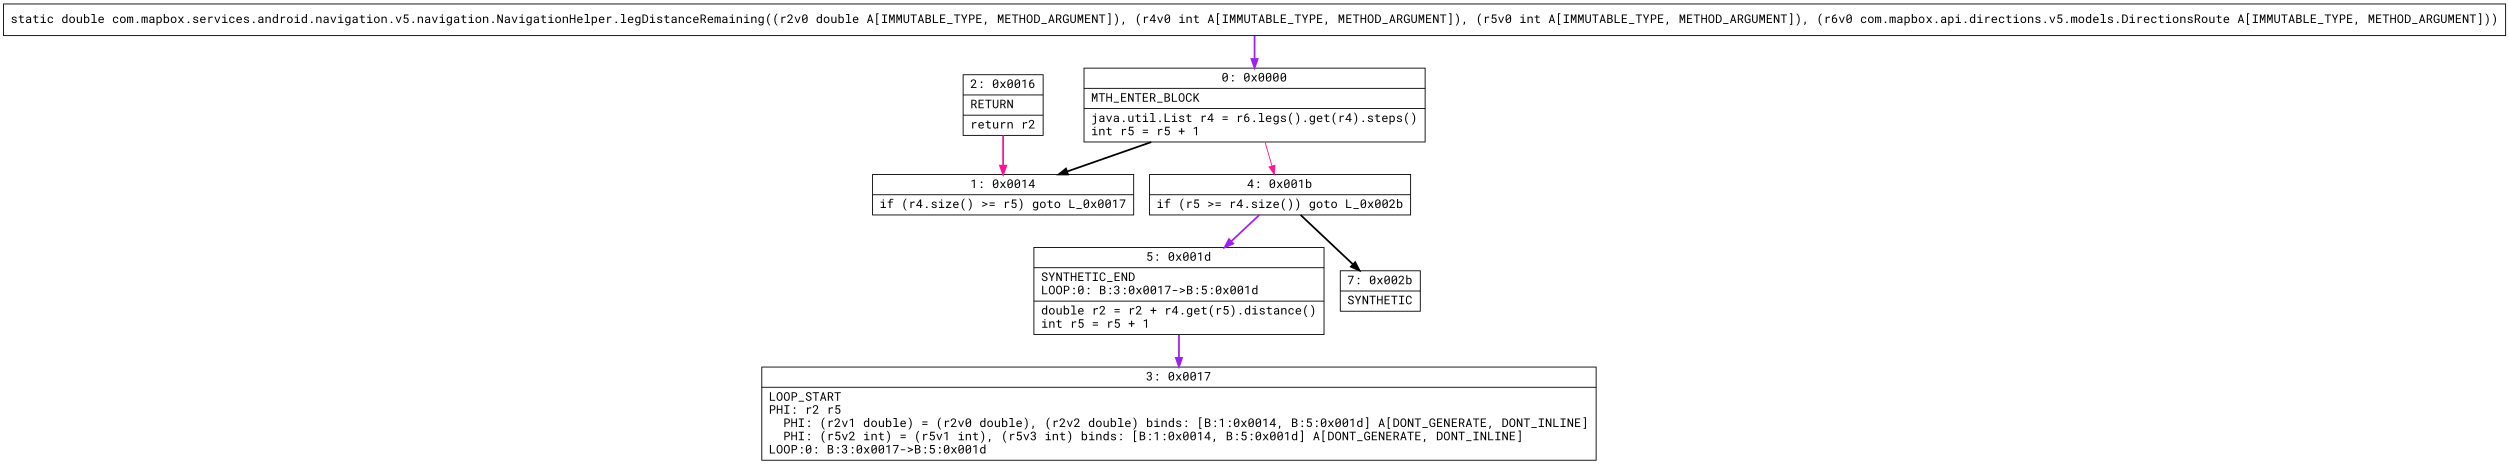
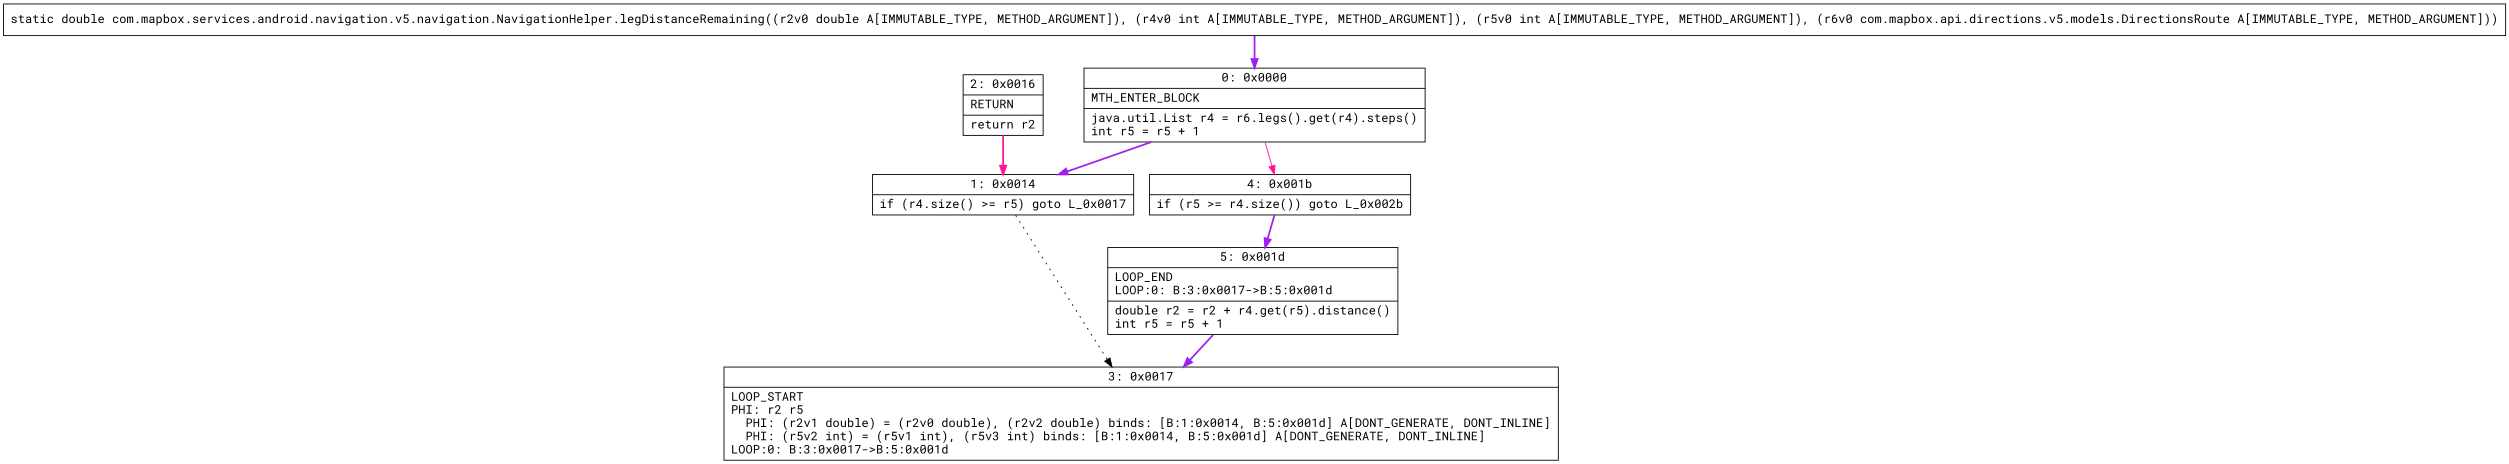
edge "0: 0x0000" -> "1: 0x0014": color black -> purple
node "5: 0x001d": text "SYNTHETIC_END" -> "LOOP_END"
edge "1: 0x0014" -> "3: 0x0017": added
node "7: 0x002b": removed
